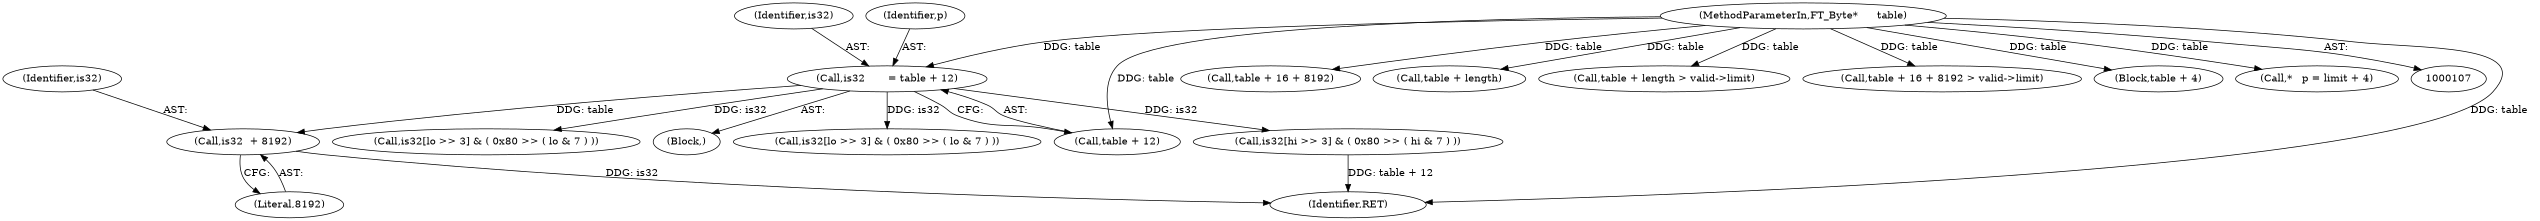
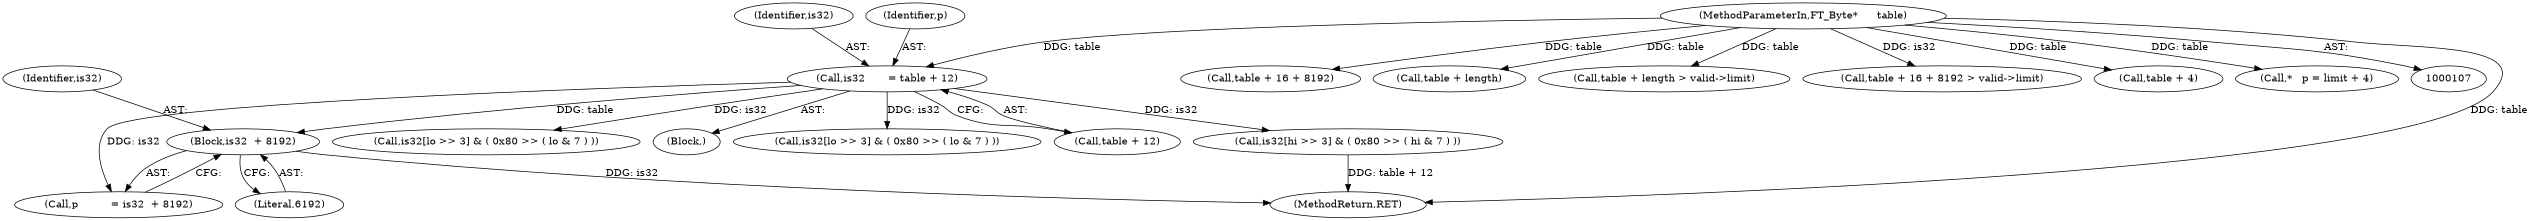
edge "(MethodParameterIn,FT_Byte*      table)" -> "(Call,table + 12)": removed, label "DDG: table"
edge "(MethodParameterIn,FT_Byte*      table)" -> "(Call,table + 16 + 8192 > valid->limit)": label "DDG: table" -> "DDG: is32"
node "(Block,table + 4)": label "(Block,table + 4)" -> "(Call,table + 4)"
node "(Call,is32  + 8192)": label "(Call,is32  + 8192)" -> "(Block,is32  + 8192)"
node "(Call,p          = is32  + 8192)": added
node "(Literal,8192)": label "(Literal,8192)" -> "(Literal,6192)"
node "(Identifier,RET)": label "(Identifier,RET)" -> "(MethodReturn,RET)"
